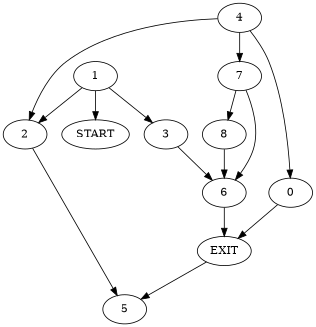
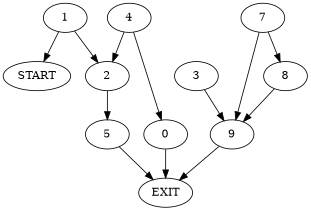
edge "4" -> "7": removed
edge "1" -> "3": removed
node "6": label "6" -> "9"
edge "EXIT" -> "5": reversed
